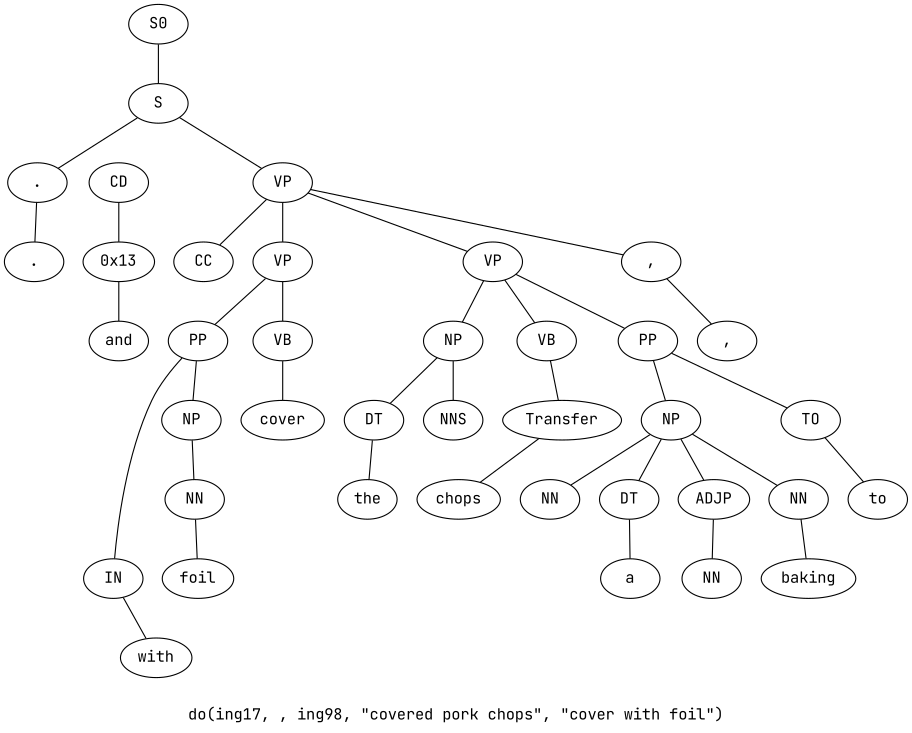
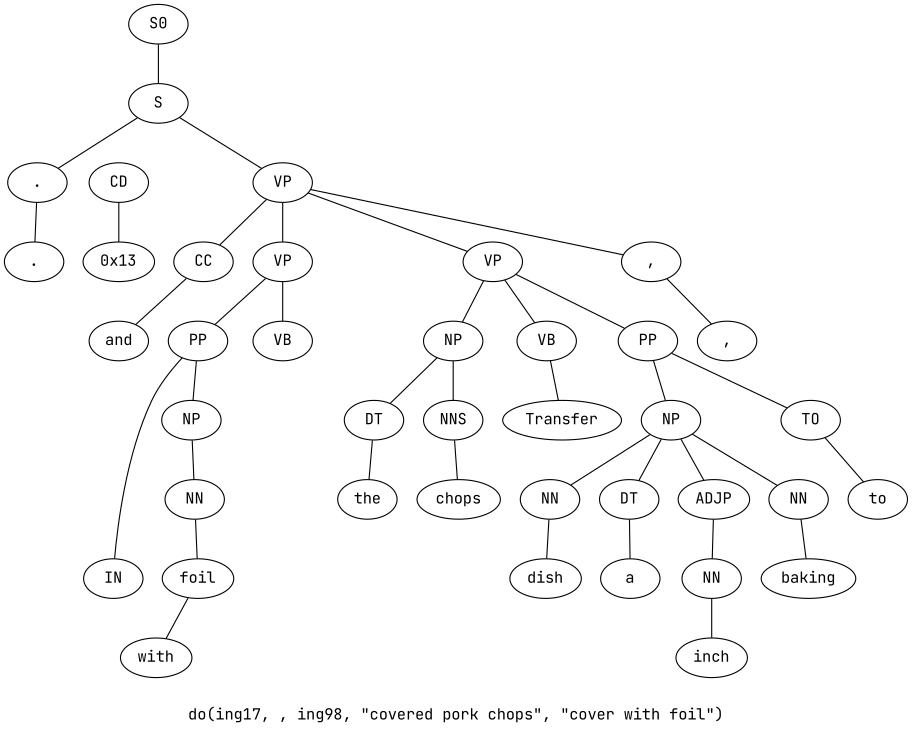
edge "0x13" -- "and": now "CC" -- "and"
node "cover": removed
edge "Transfer" -- "chops": now "NNS" -- "chops"
node "dish": added
edge "IN" -- "with": now "foil" -- "with"
node "inch": added
